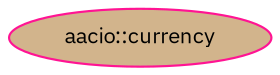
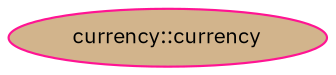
node "aacio::currency": label "aacio::currency" -> "currency::currency"
